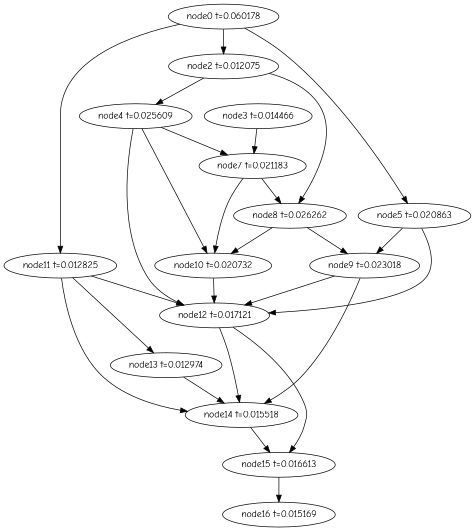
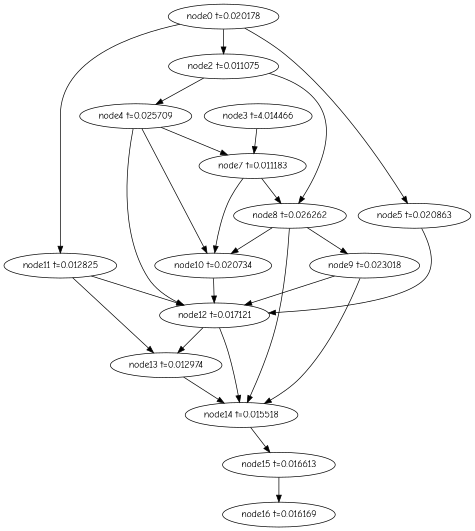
node "node0 t=0.060178": label "node0 t=0.060178" -> "node0 t=0.020178"
node "node2 t=0.012075": label "node2 t=0.012075" -> "node2 t=0.011075"
node "node4 t=0.025609": label "node4 t=0.025609" -> "node4 t=0.025709"
node "node3 t=0.014466": label "node3 t=0.014466" -> "node3 t=4.014466"
node "node7 t=0.021183": label "node7 t=0.021183" -> "node7 t=0.011183"
edge "node5 t=0.020863" -> "node9 t=0.023018": removed
node "node10 t=0.020732": label "node10 t=0.020732" -> "node10 t=0.020734"
edge "node11 t=0.012825" -> "node14 t=0.015518": now "node8 t=0.026262" -> "node14 t=0.015518"
edge "node12 t=0.017121" -> "node15 t=0.016613": now "node12 t=0.017121" -> "node13 t=0.012974"
node "node16 t=0.015169": label "node16 t=0.015169" -> "node16 t=0.016169"
